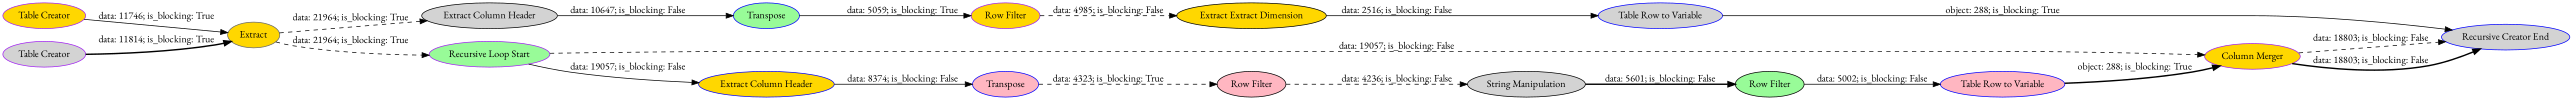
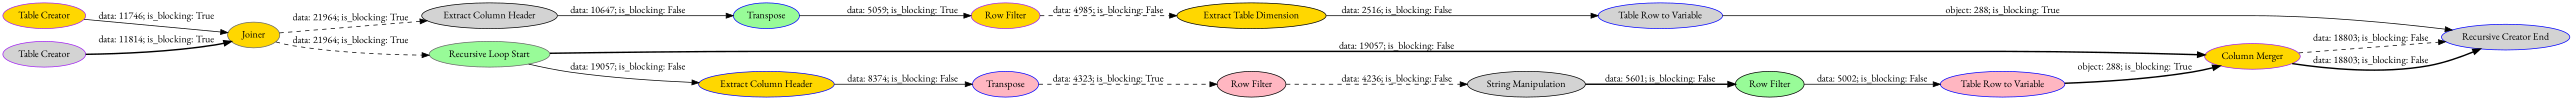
node "Extract Extract Dimension": label "Extract Extract Dimension" -> "Extract Table Dimension"
node "Extract": label "Extract" -> "Joiner"
edge "Recursive Loop Start" -> "Column Merger": style dashed -> bold
node "Recursive Loop Start": color purple -> gray40
